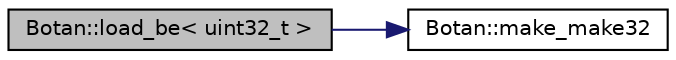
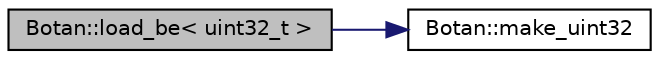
node "Botan::make_make32": label "Botan::make_make32" -> "Botan::make_uint32"
